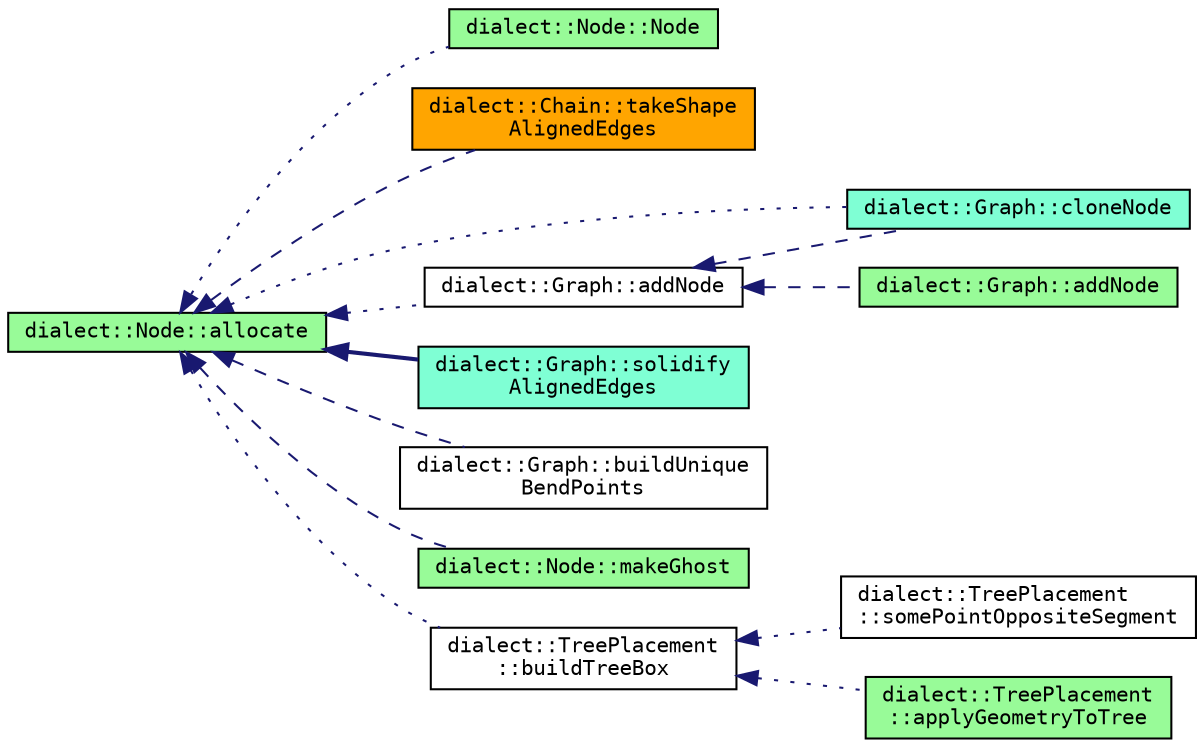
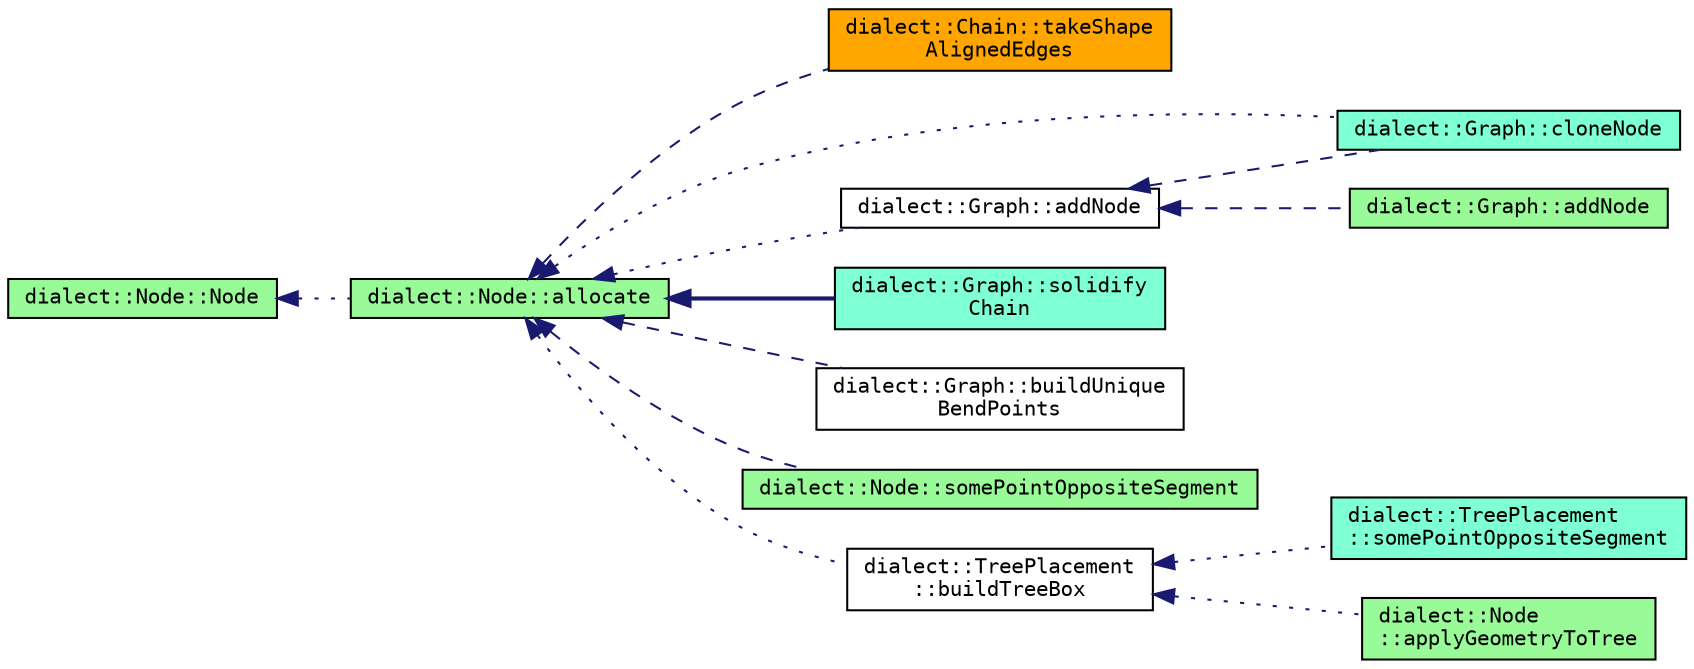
edge "dialect::Node::Node" -> "dialect::Node::allocate": reversed
node "dialect::Graph::solidify AlignedEdges": label "dialect::Graph::solidify AlignedEdges" -> "dialect::Graph::solidify Chain"
node "dialect::Node::makeGhost": label "dialect::Node::makeGhost" -> "dialect::Node::somePointOppositeSegment"
node "dialect::TreePlacement ::somePointOppositeSegment": fillcolor white -> aquamarine
node "dialect::TreePlacement ::applyGeometryToTree": label "dialect::TreePlacement ::applyGeometryToTree" -> "dialect::Node ::applyGeometryToTree"
